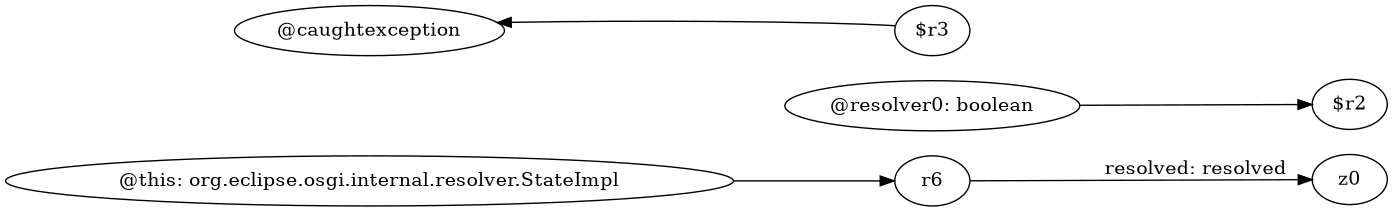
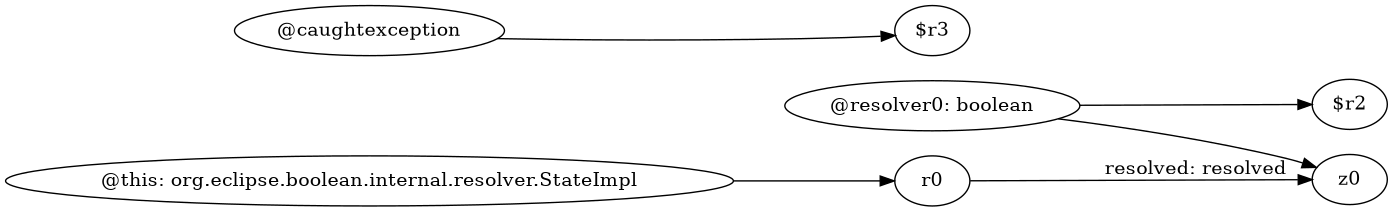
edge "$r3" -> "@caughtexception": reversed
edge "@resolver0: boolean" -> "z0": added
node "@this: org.eclipse.osgi.internal.resolver.StateImpl": label "@this: org.eclipse.osgi.internal.resolver.StateImpl" -> "@this: org.eclipse.boolean.internal.resolver.StateImpl"
node "r6": label "r6" -> "r0"
